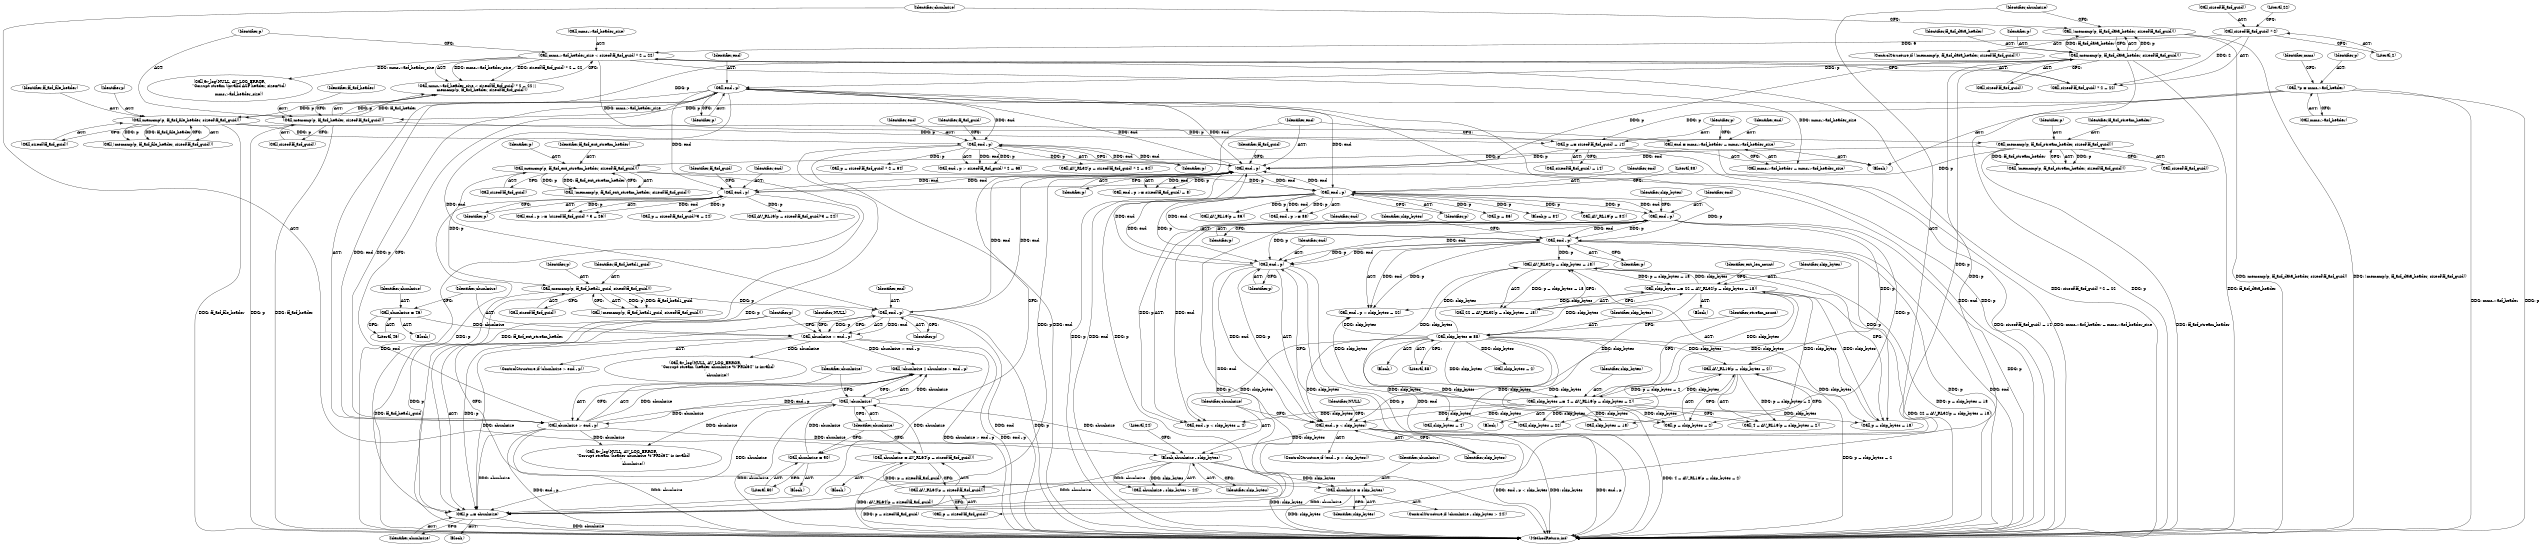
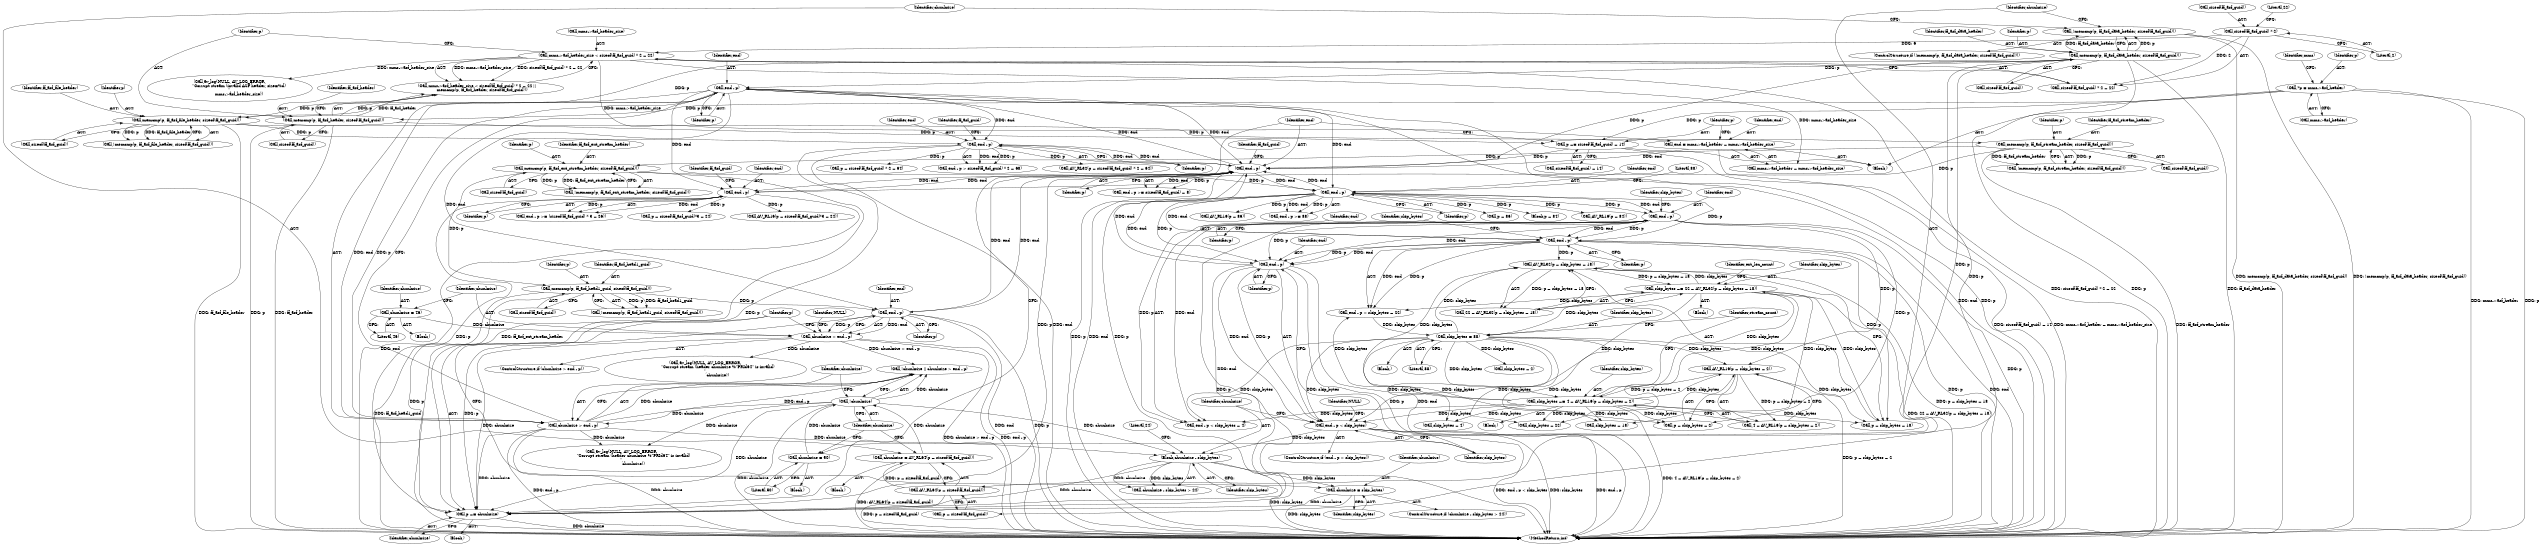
edge "(Call,end = mms->asf_header + mms->asf_header_size)" -> "(Call,mms->asf_header + mms->asf_header_size)": label "CFG: " -> "AST: "
edge "(Call,skip_bytes = 88)" -> "(Call,end - p < skip_bytes + 22)": reversed
edge "(Call,4 + AV_RL16(p + skip_bytes + 2))" -> "(Call,skip_bytes += 4 + AV_RL16(p + skip_bytes + 2))": added, label "AST:"
